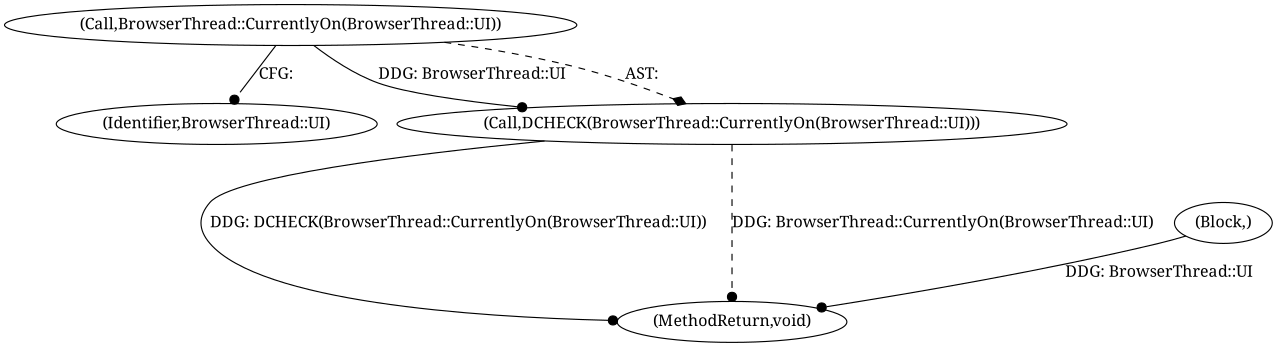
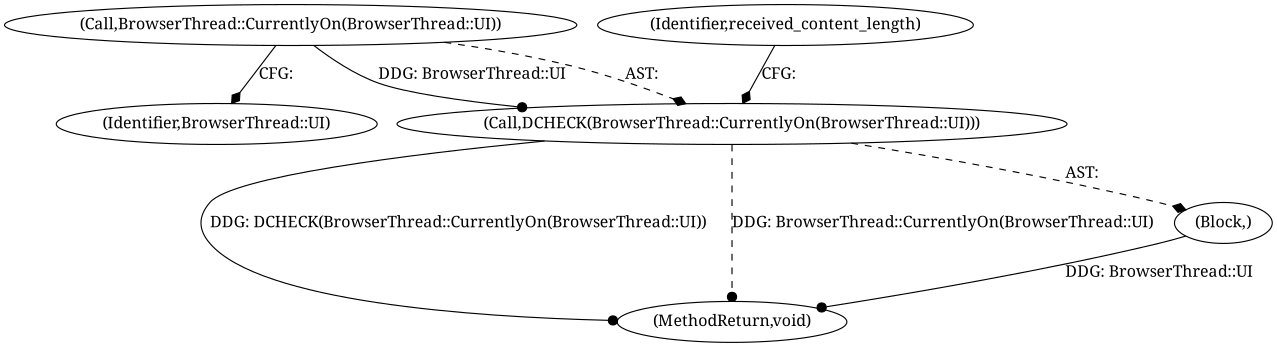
node "(Identifier,received_content_length)": added
edge "(Call,BrowserThread::CurrentlyOn(BrowserThread::UI))" -> "(Identifier,BrowserThread::UI)": arrowhead dot -> diamond
edge "(Call,DCHECK(BrowserThread::CurrentlyOn(BrowserThread::UI)))" -> "(Block,)": added, label "AST:"
